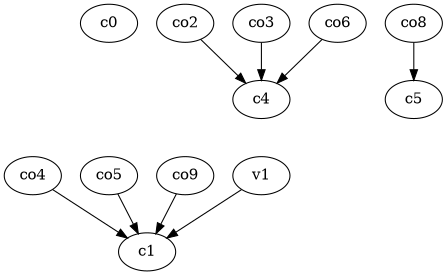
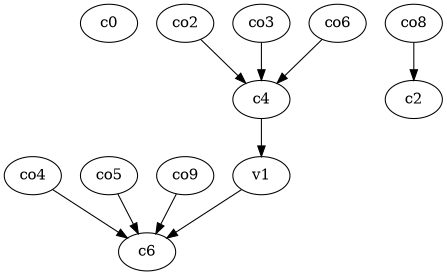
node "c5": label "c5" -> "c2"
edge "c4" -> "v1": added
node "c1": label "c1" -> "c6"
